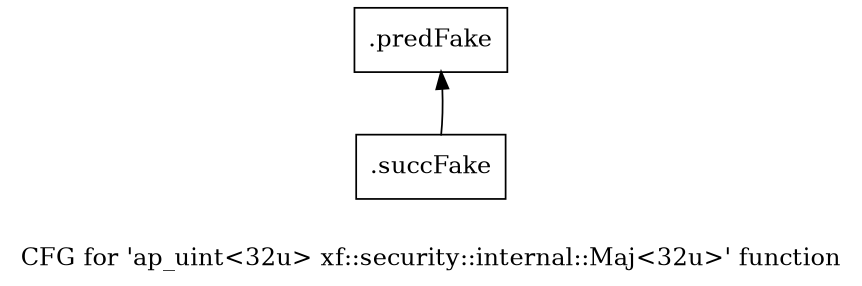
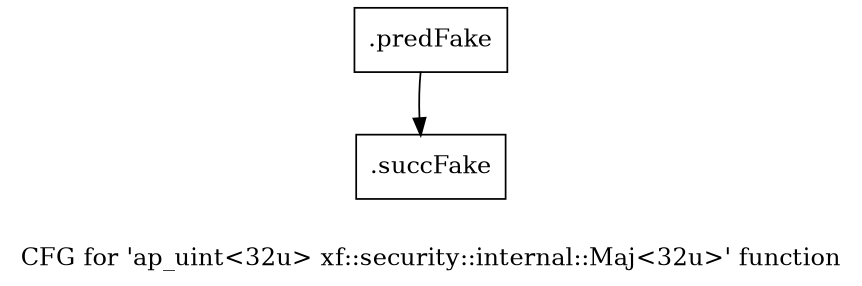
edge ".succFake" -> ".predFake": reversed
